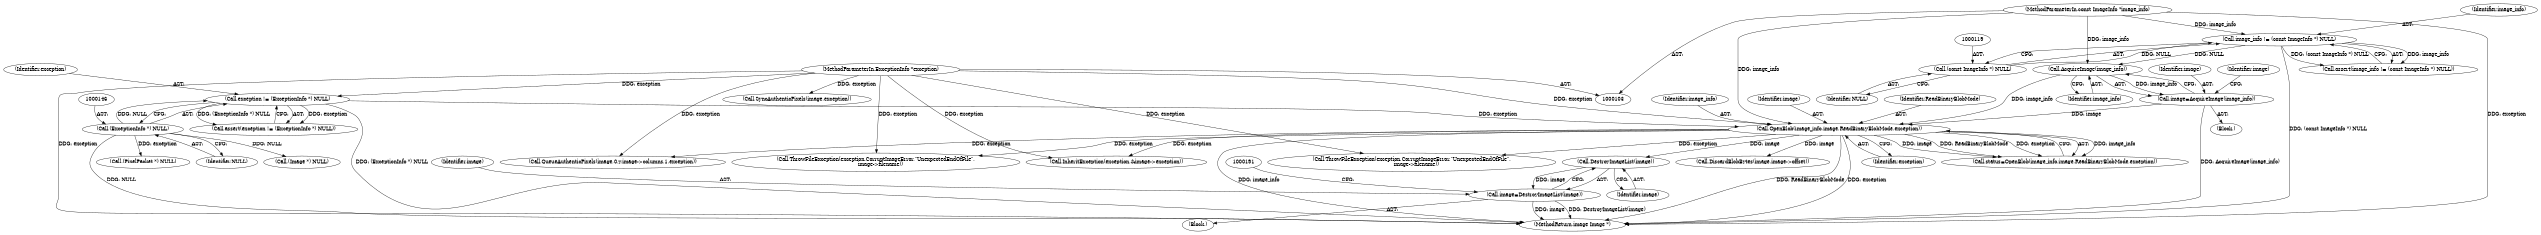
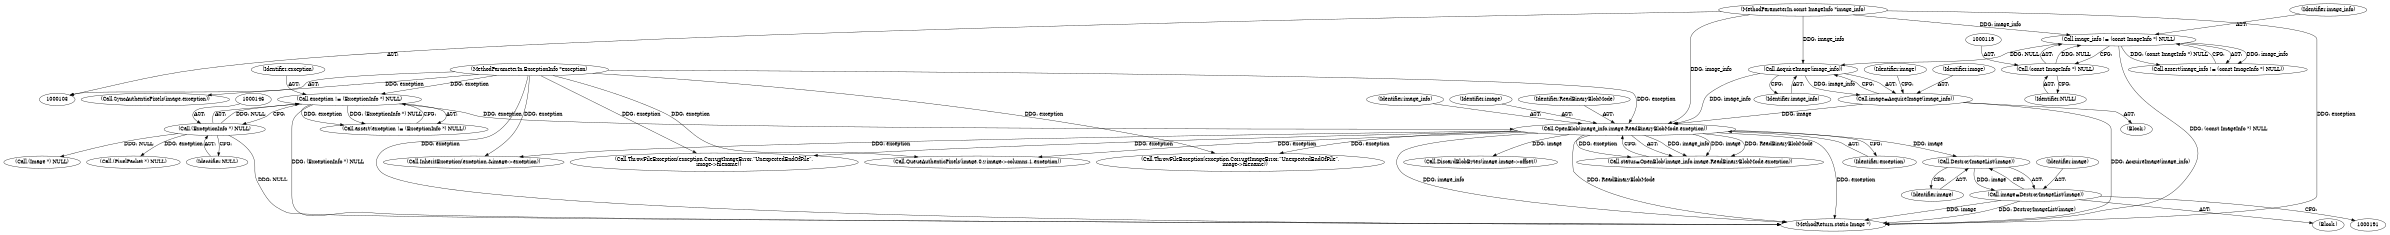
edge "1000191" -> "(Call,image=DestroyImageList(image))": reversed
node "(MethodReturn,image Image *)": label "(MethodReturn,image Image *)" -> "(MethodReturn,static Image *)"
